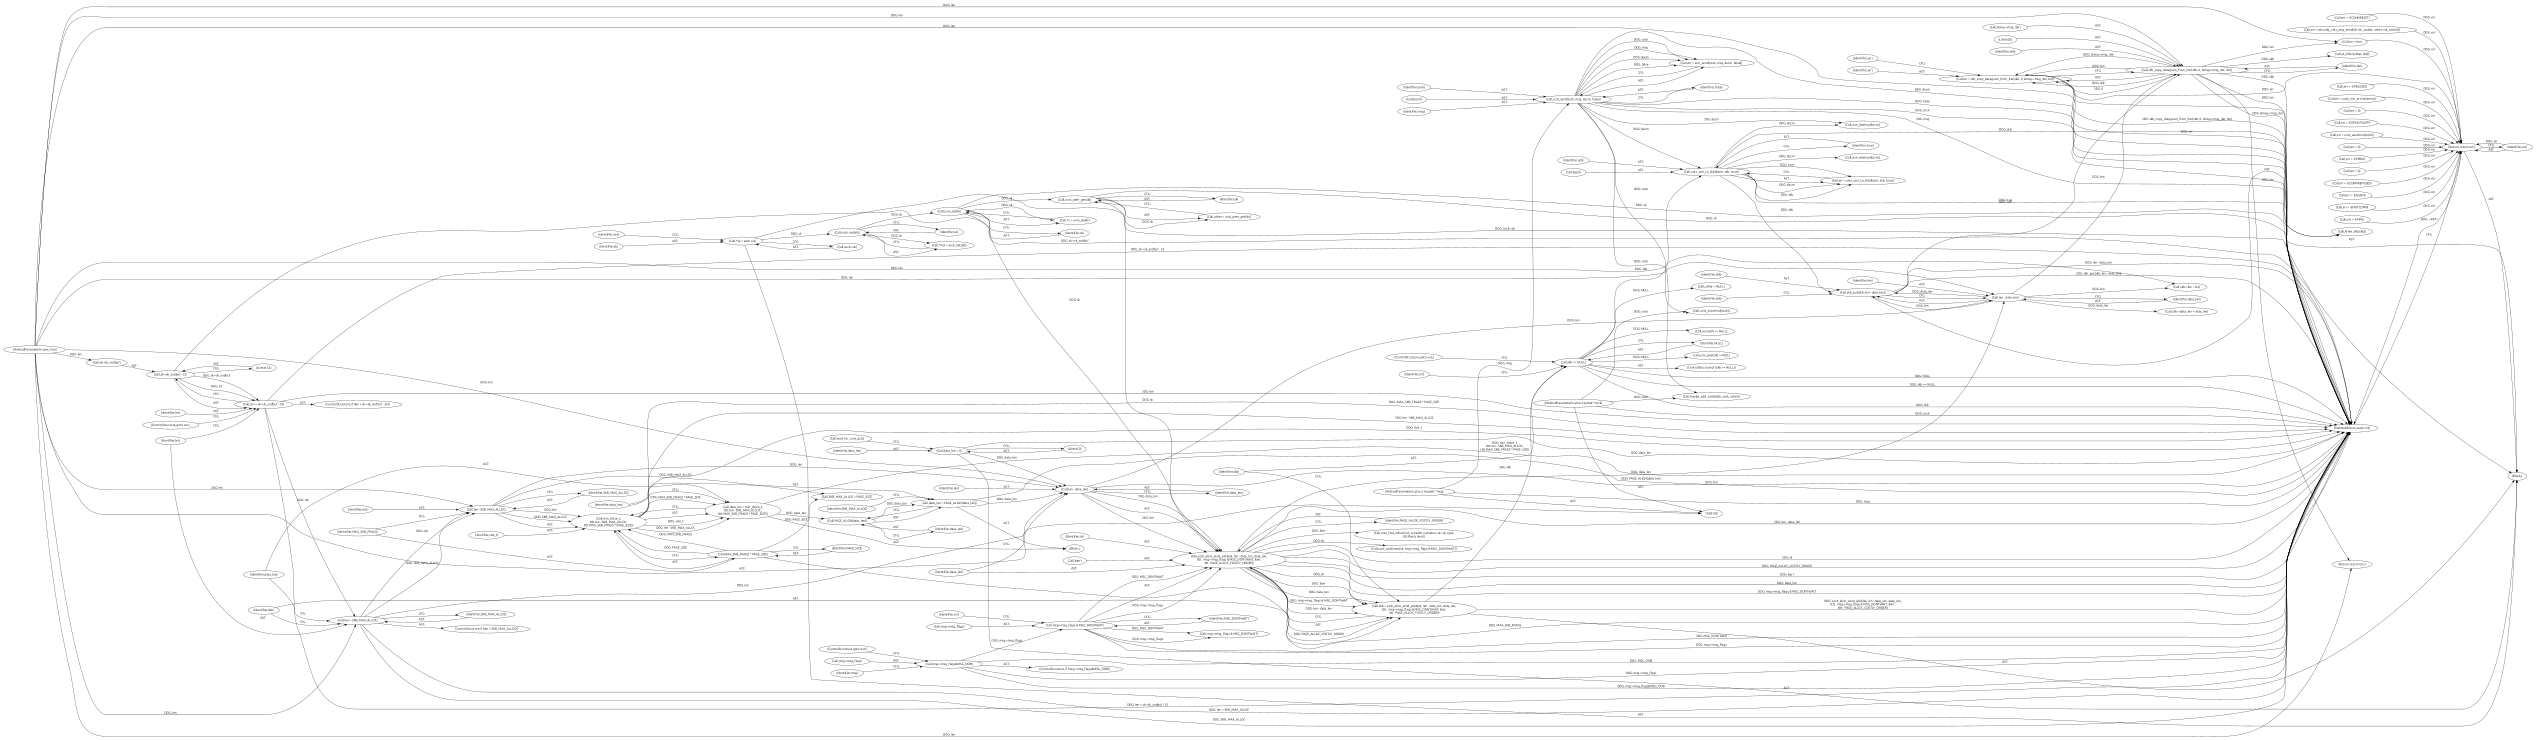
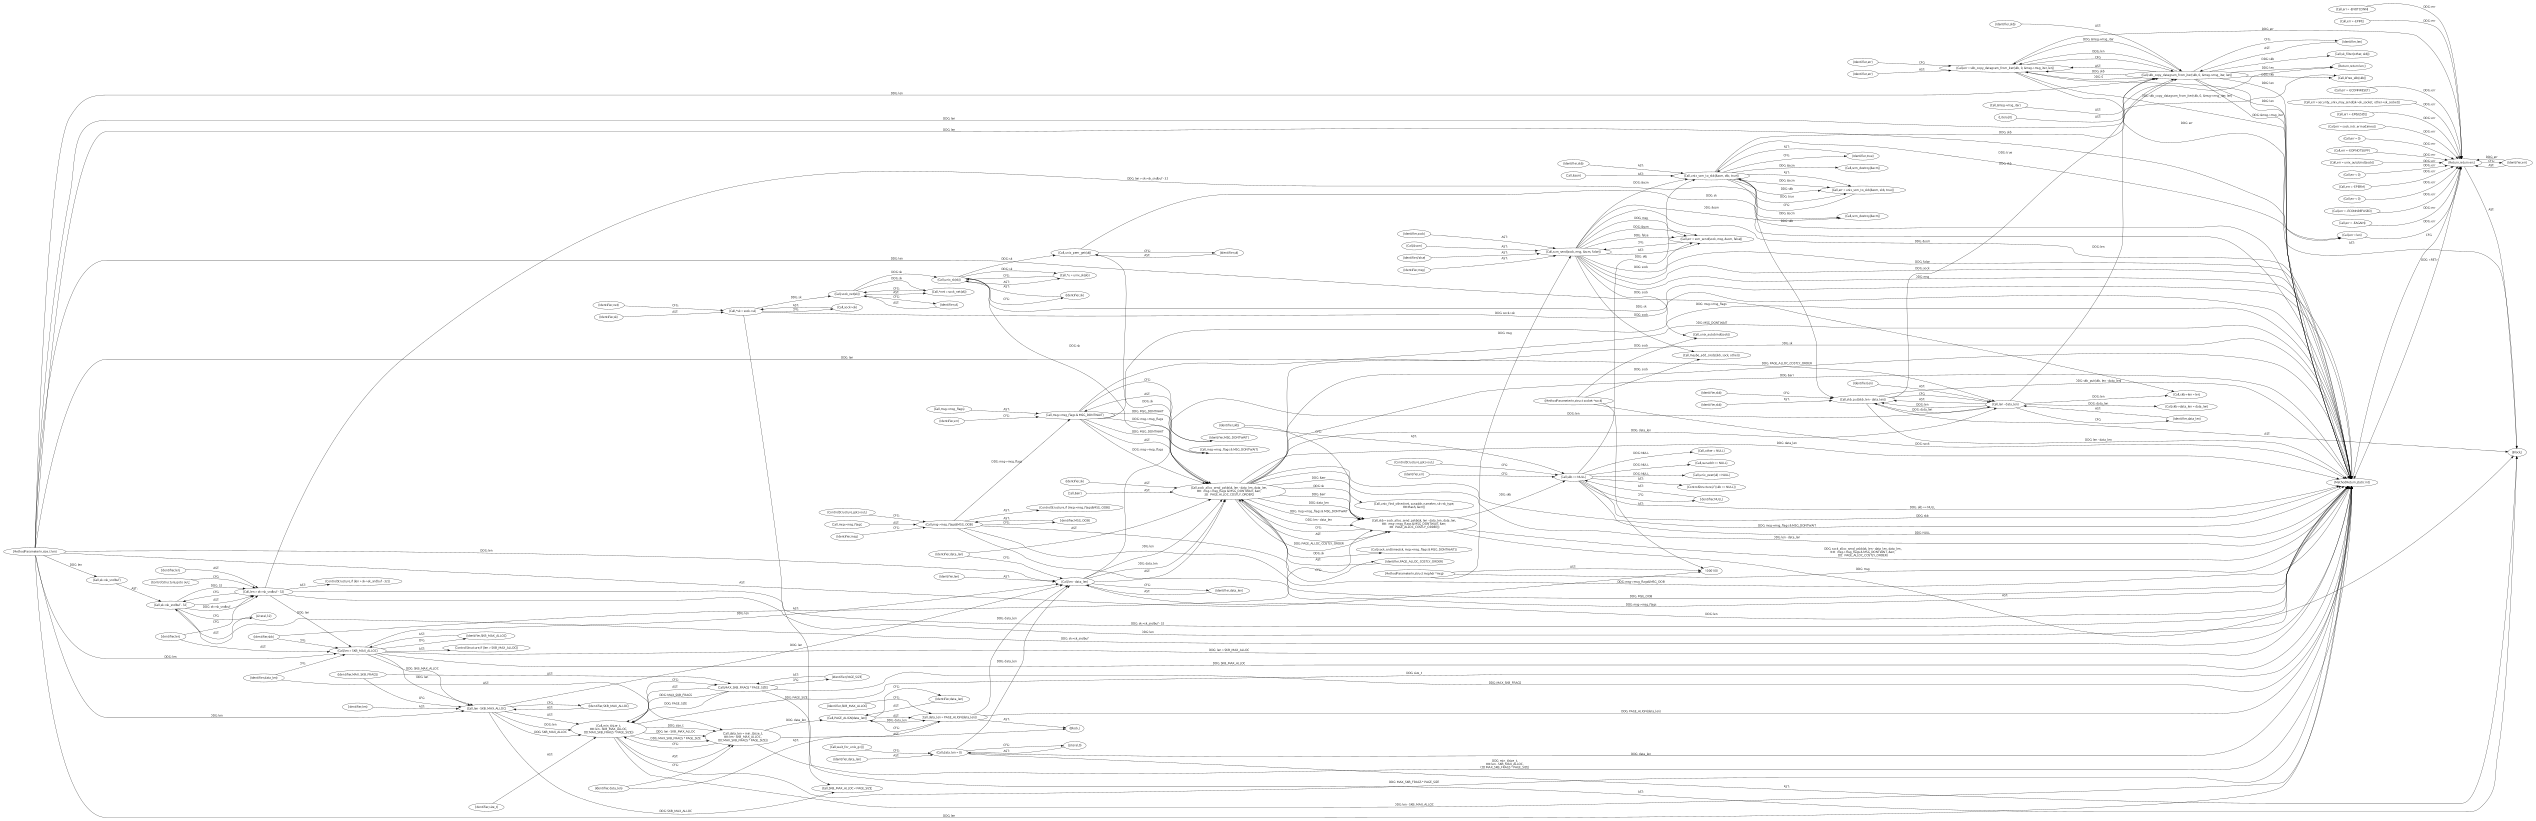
edge "(Call,scm_send(sock, msg, &scm, false))" -> "(Identifier,false)": removed, label "CFG:"
node "(Call,other = unix_peer_get(sk))": removed
node "(Identifier,MSG_OOB)": added
